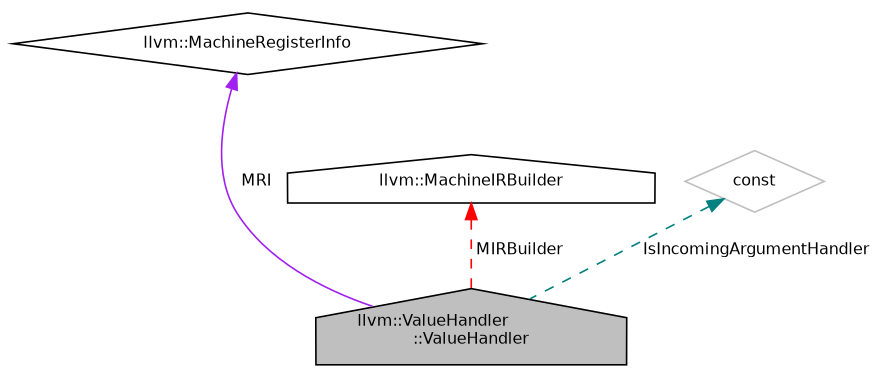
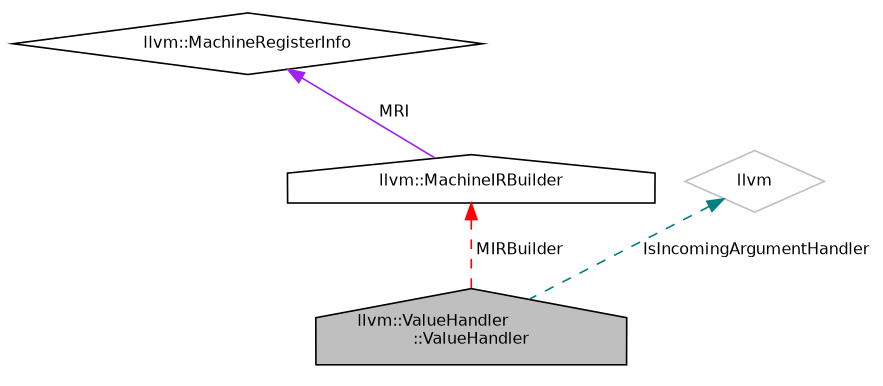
node "const": label "const" -> "llvm"
edge "llvm::ValueHandler ::ValueHandler" -> "llvm::MachineRegisterInfo": now "llvm::MachineIRBuilder" -> "llvm::MachineRegisterInfo"
